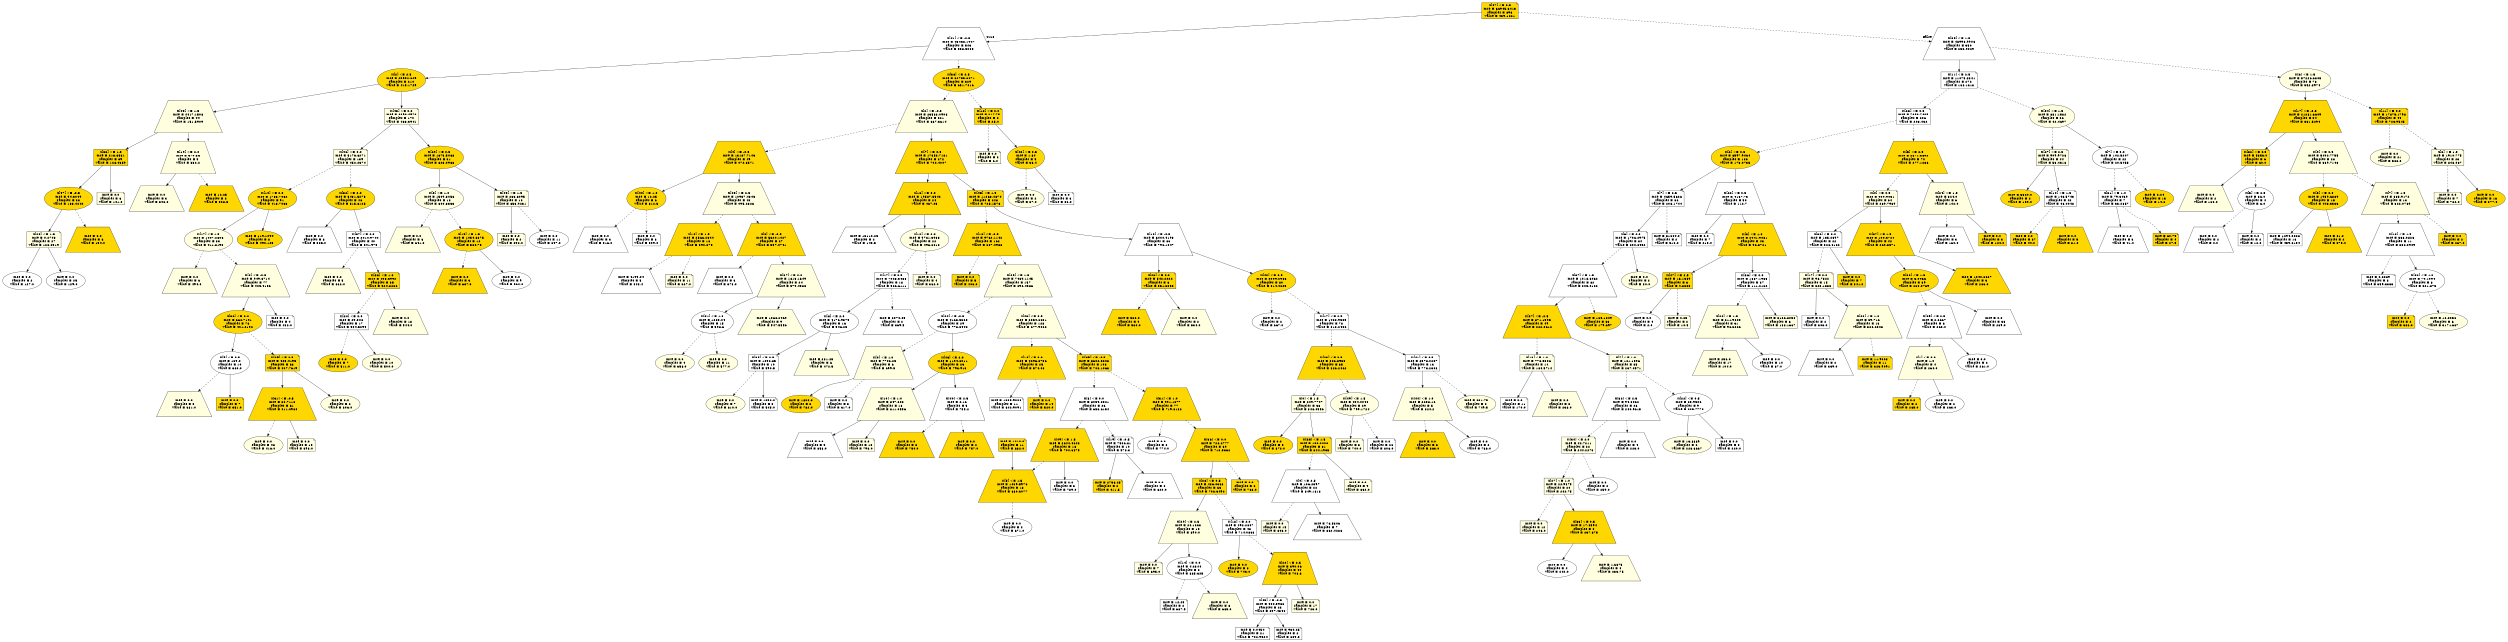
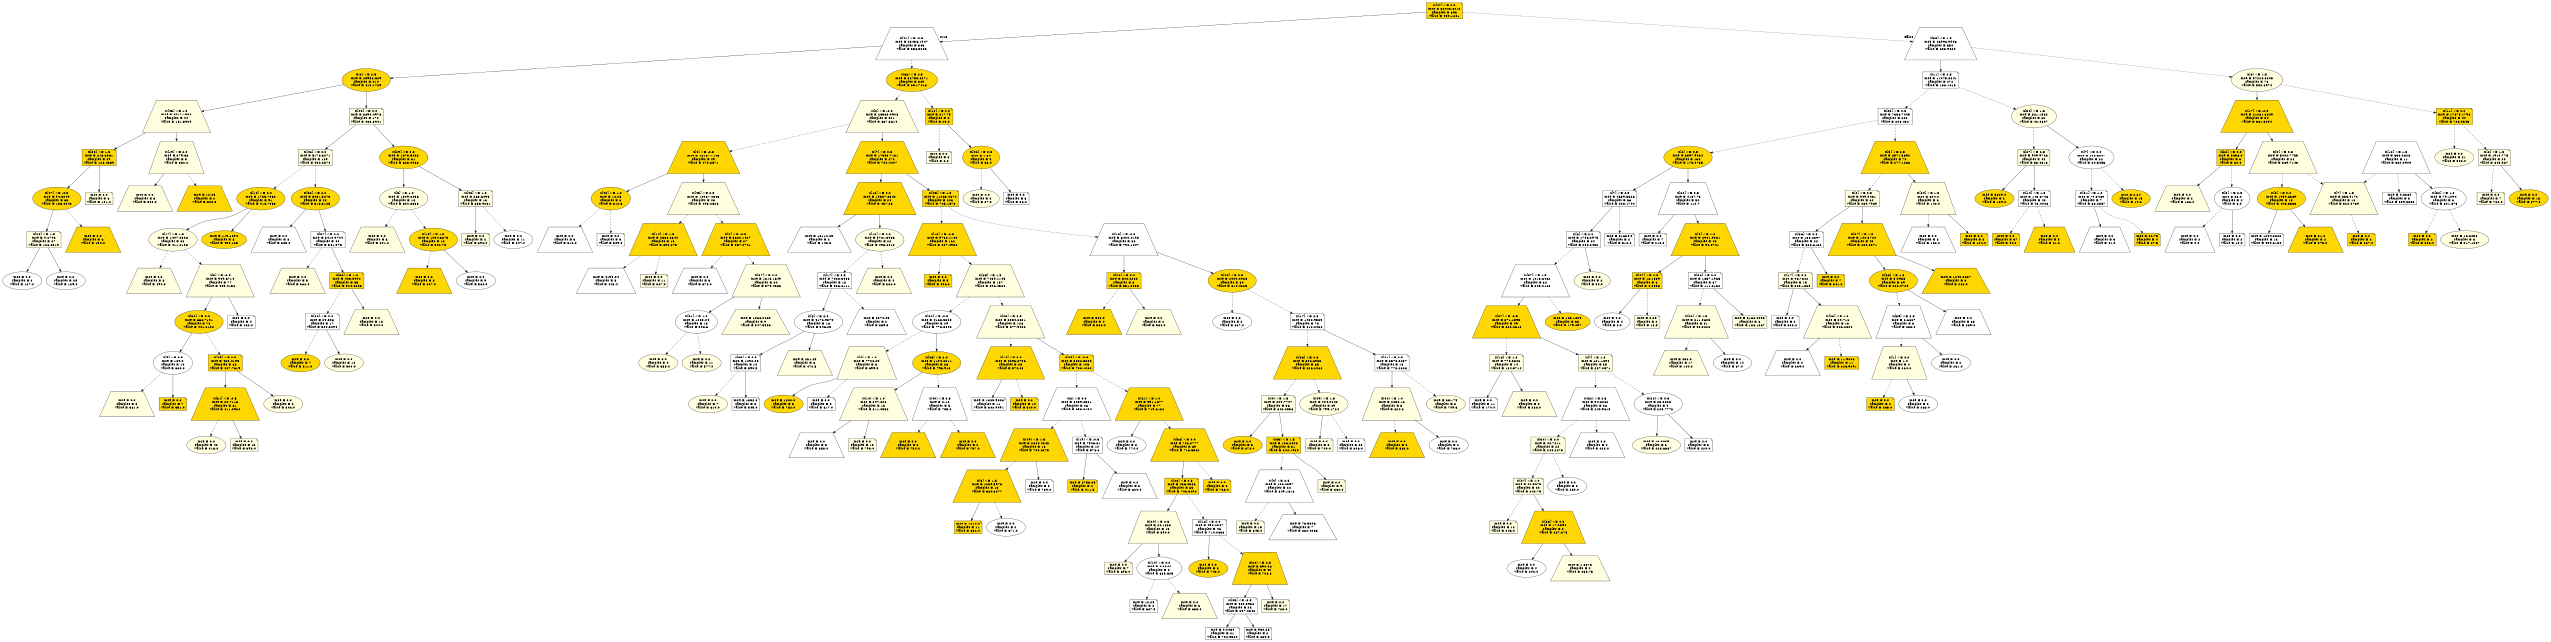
edge "X[7] <= 1.5 mse = 835.9172 samples = 13 value = 322.0769" -> "X[18] <= 1.5 mse = 336.0826 samples = 11 value = 332.0909": reversed
edge "X[45] <= 1.5 mse = 11268.4874 samples = 248 value = 725.1573" -> "X[13] <= -0.5 mse = 6400.4193 samples = 86 value = 796.1047": style solid -> dashed
node "mse = 0.0 samples = 4 value = 362.0": shape note -> trapezium
edge "X[43] <= 2.0 mse = 1194.6011 samples = 23 value = 798.913" -> "X[40] <= 2.5 mse = 2.16 samples = 5 value = 755.2": style solid -> dashed
edge "X[31] <= 1.0 mse = 991.1877 samples = 77 value = 719.8182" -> "mse = 0.0 samples = 8 value = 774.0": style dashed -> solid
edge "mse = 1210.0 samples = 11 value = 682.0" -> "X[5] <= 1.5 mse = 1039.5976 samples = 13 value = 680.3077": reversed
